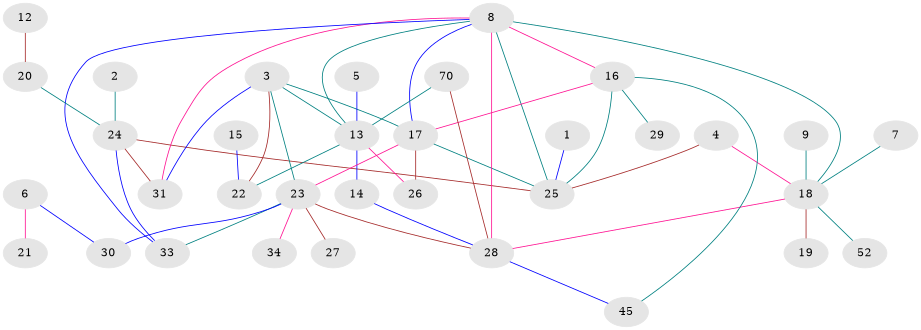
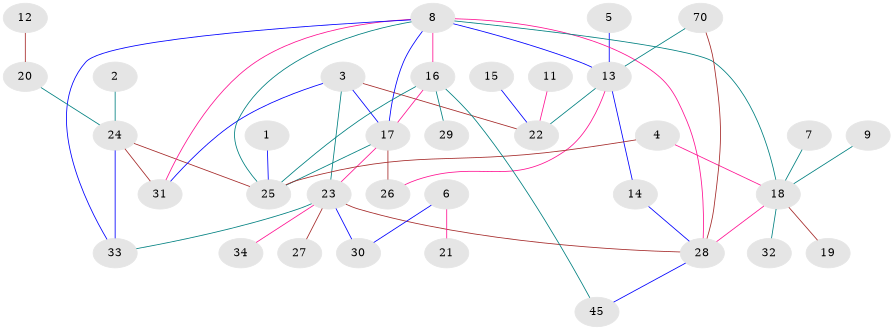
edge "8" -- "13": color teal -> blue
node "11": added
edge "3" -- "17": color teal -> blue
edge "3" -- "13": removed
node "52": label "52" -> "32"
